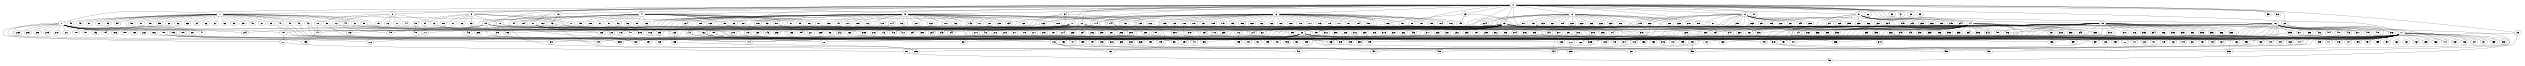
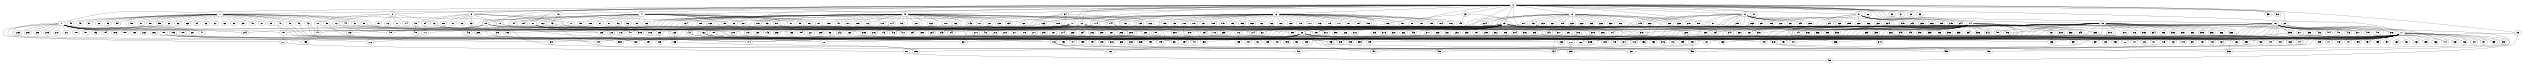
node "298": removed
